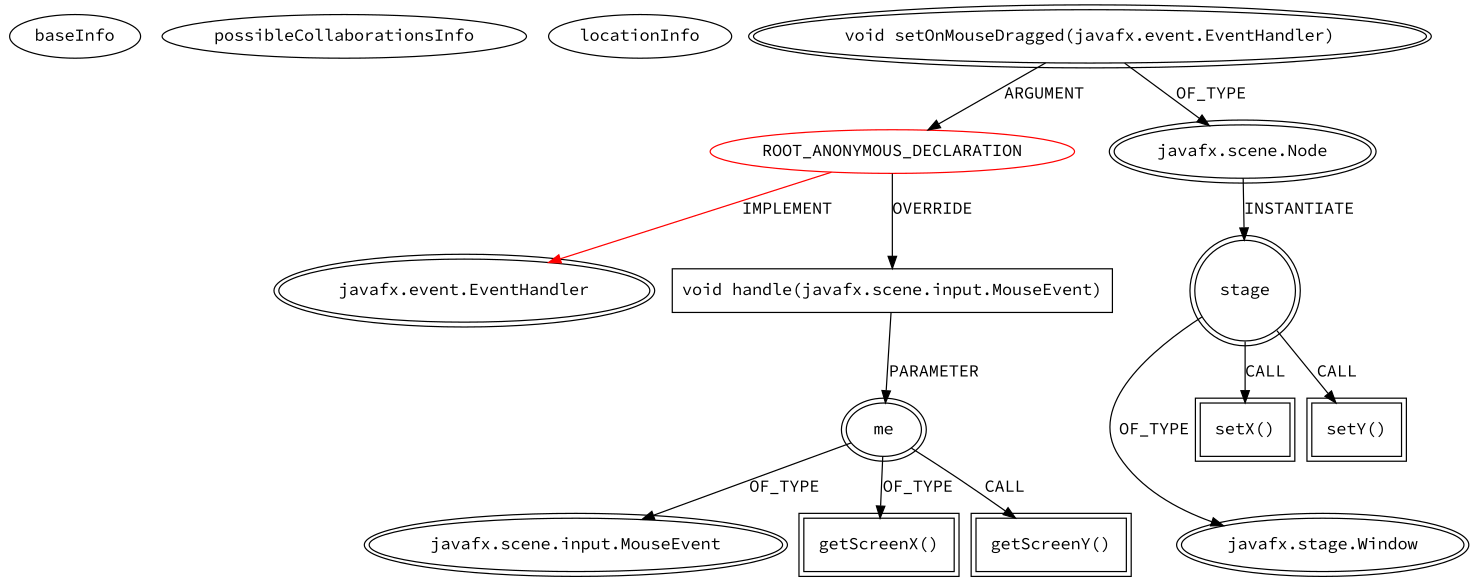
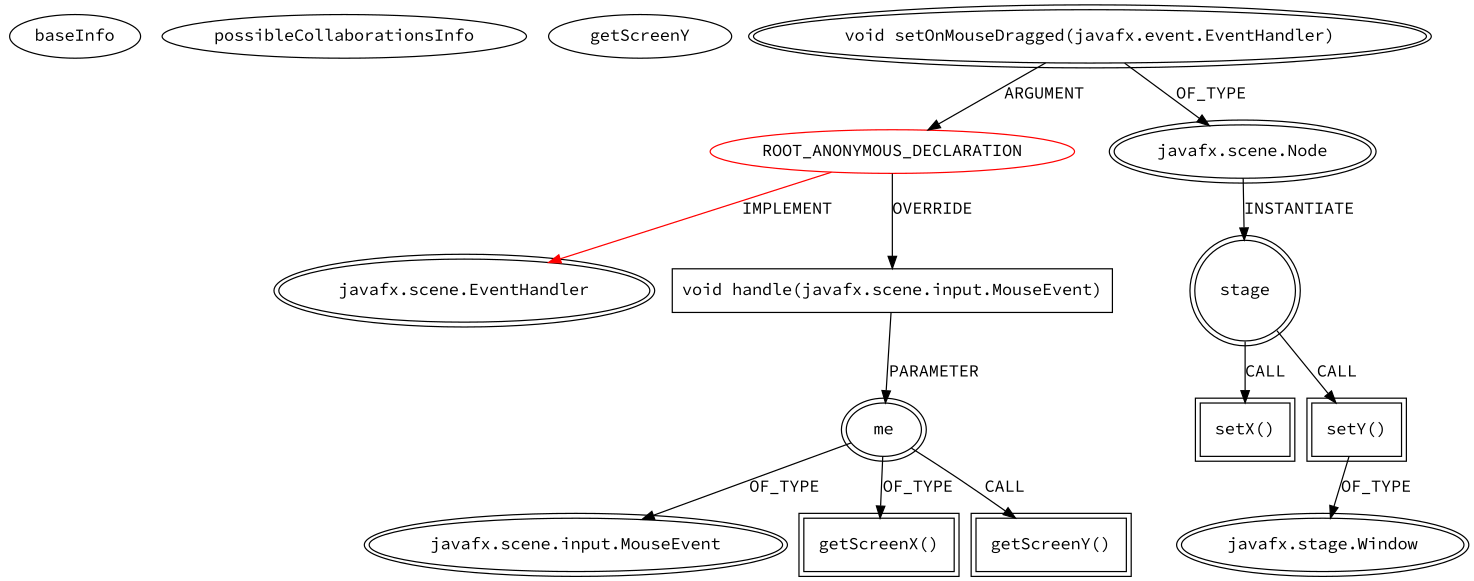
node "locationInfo": label "locationInfo" -> "getScreenY"
node "javafx.event.EventHandler": label "javafx.event.EventHandler" -> "javafx.scene.EventHandler"
edge "stage" -> "javafx.stage.Window": now "setY()" -> "javafx.stage.Window"
